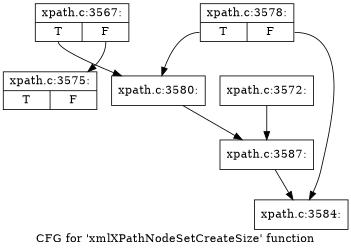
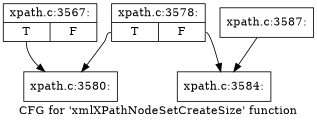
node "xpath.c:3575:": removed
node "xpath.c:3572:": removed
edge "xpath.c:3580:" -> "xpath.c:3587:": removed
